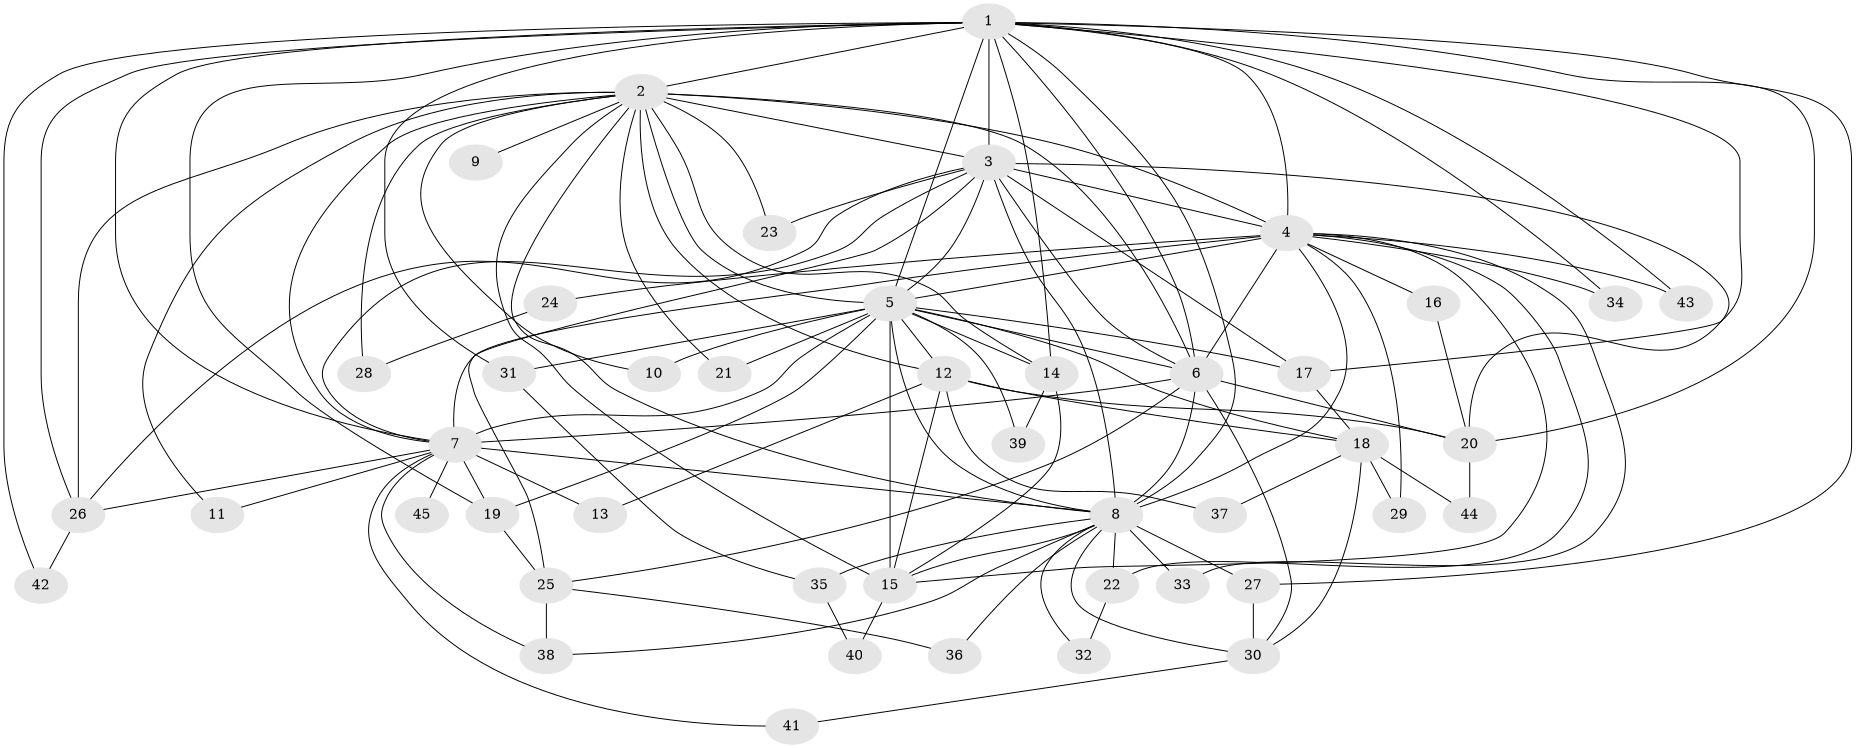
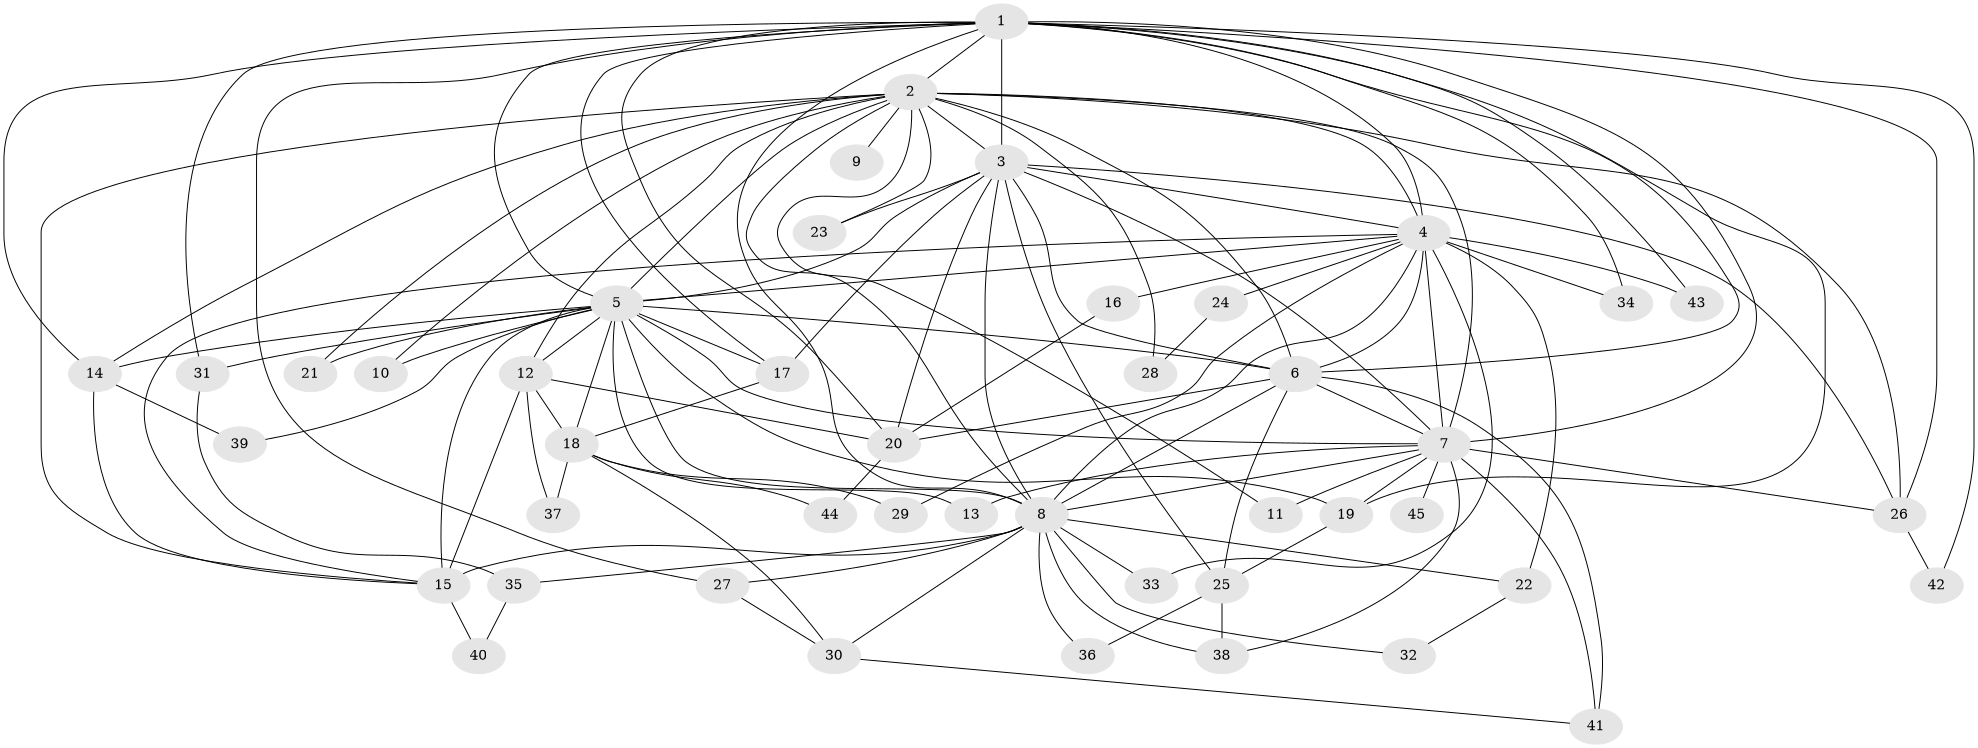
edge "12" -- "13": now "5" -- "13"
edge "6" -- "30": now "6" -- "41"
